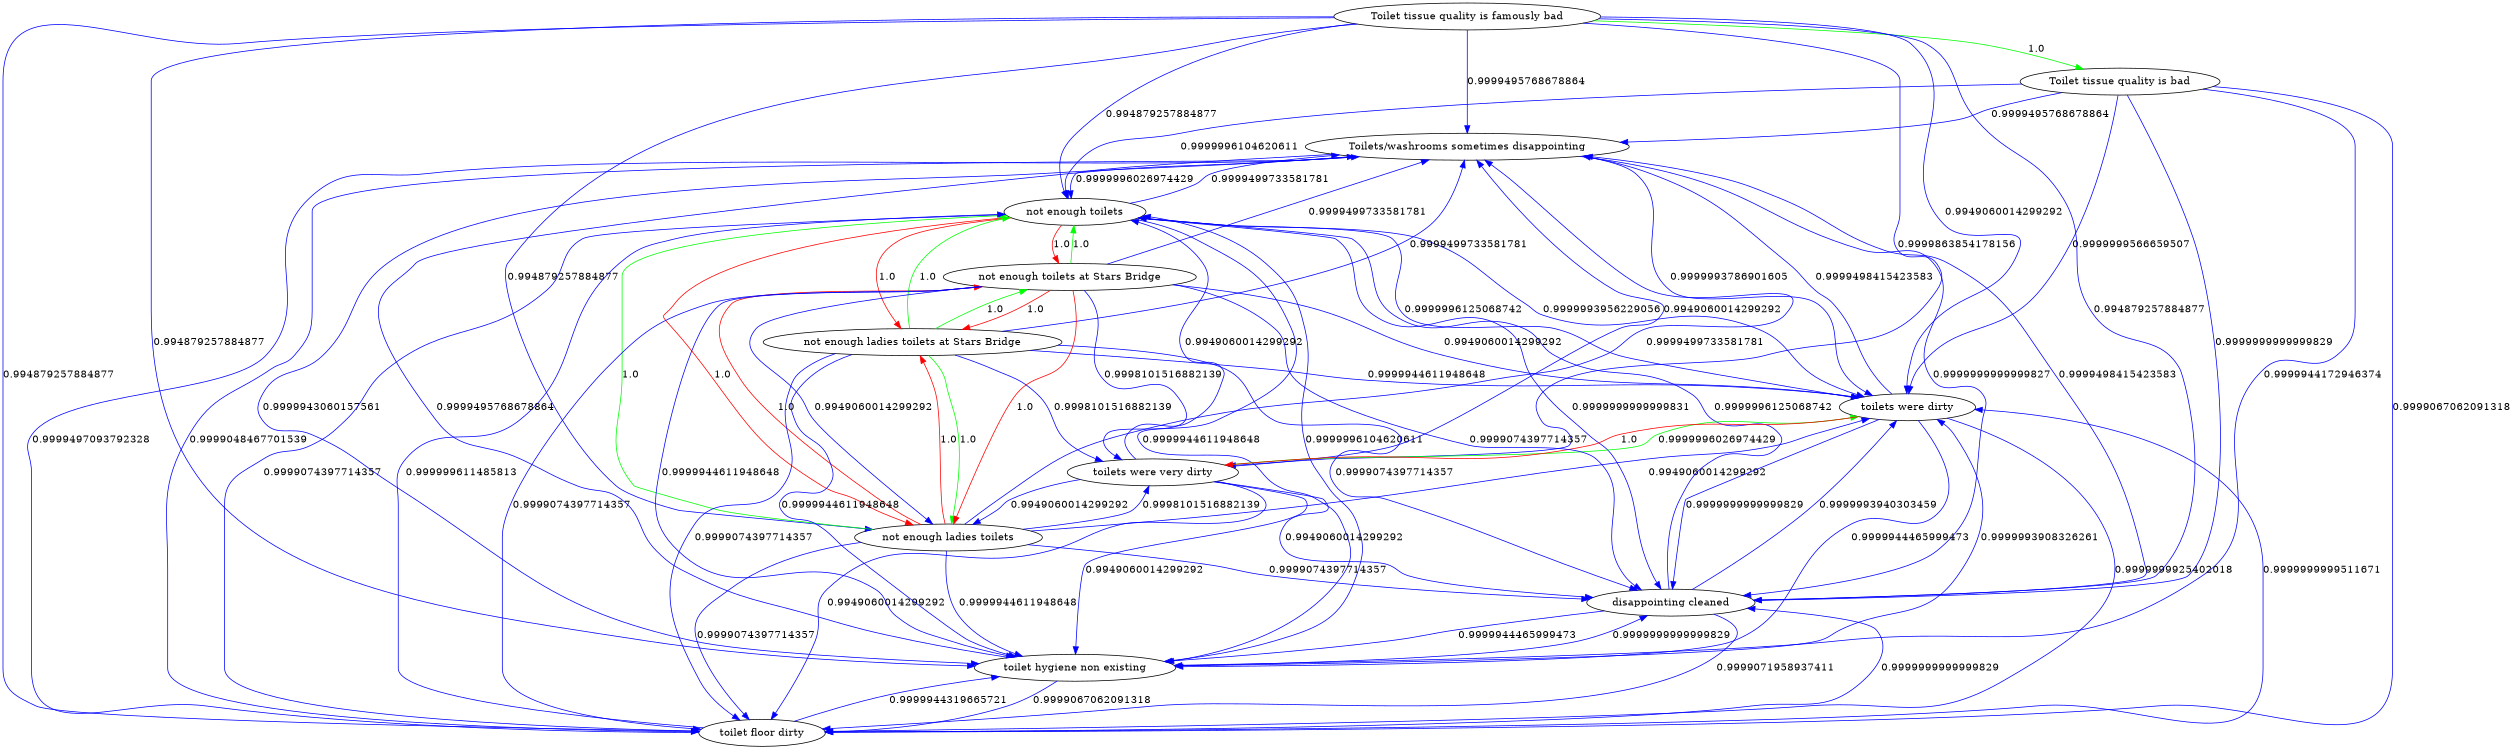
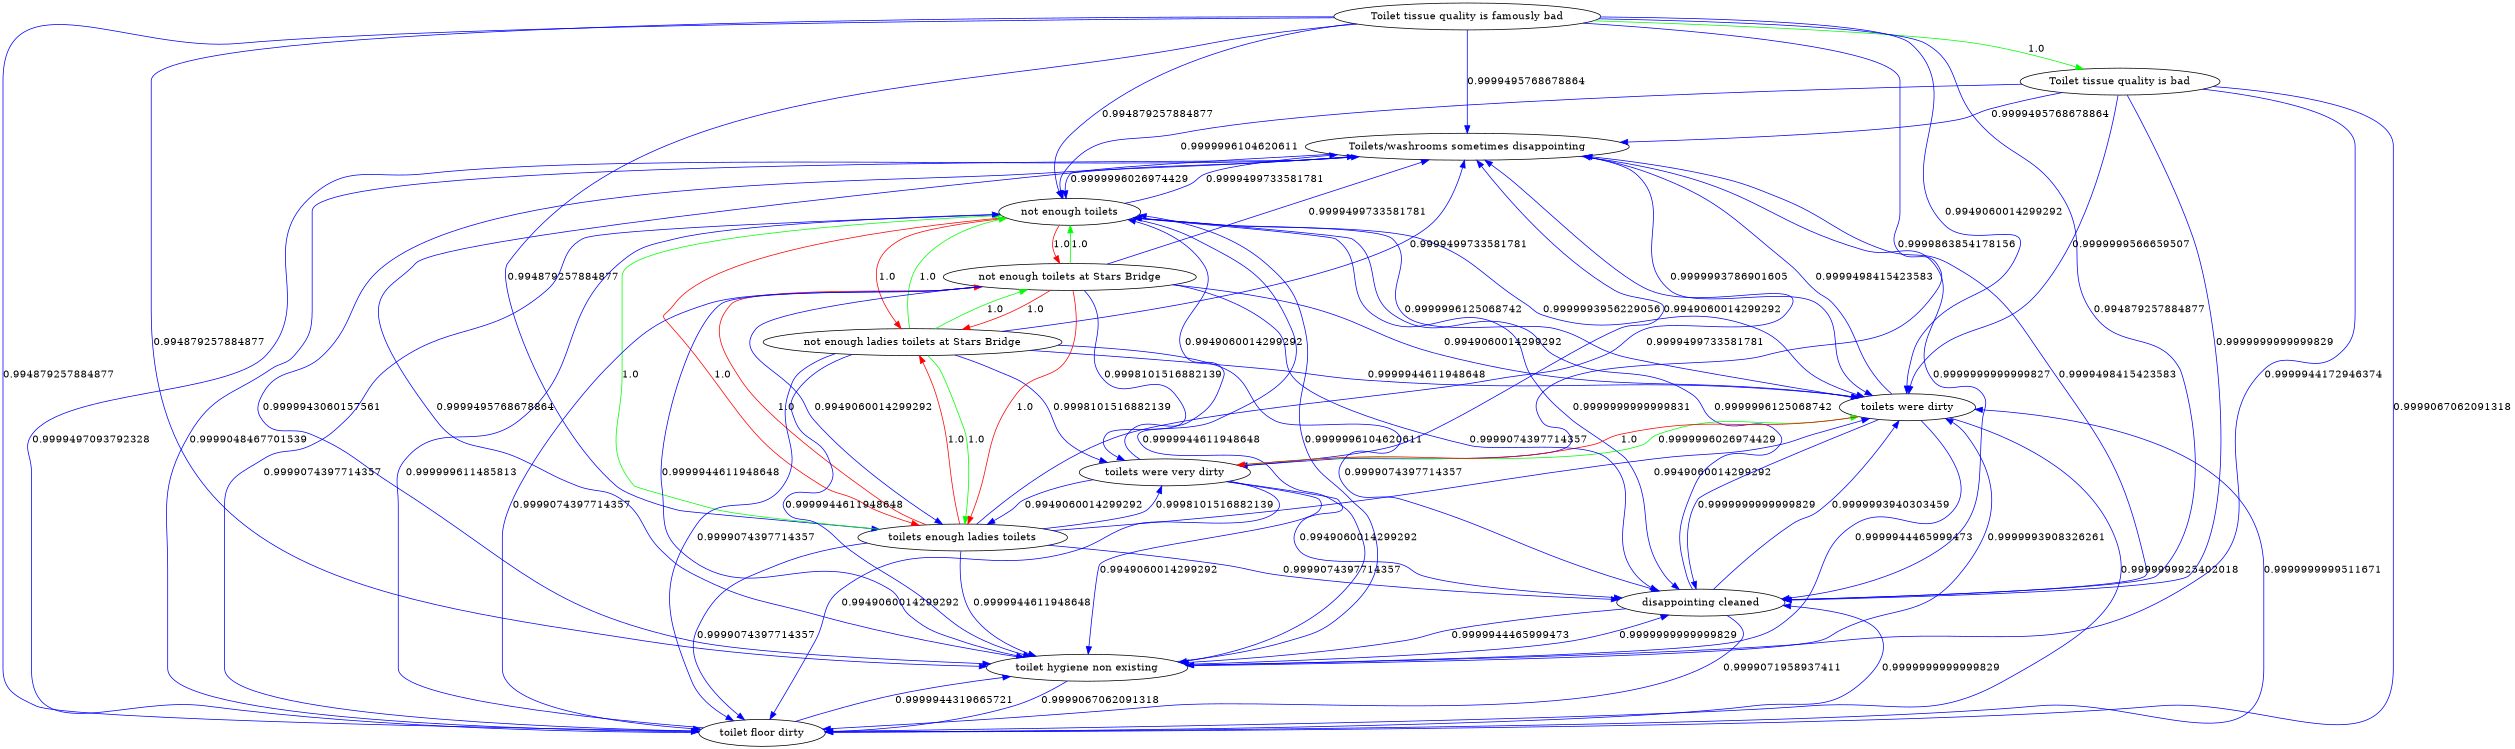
node "not enough ladies toilets": label "not enough ladies toilets" -> "toilets enough ladies toilets"
